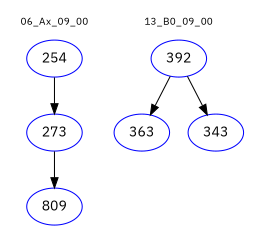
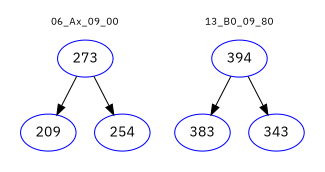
cluster "13_B0_09_00": label "13_B0_09_00" -> "13_B0_09_80"
node "392": label "392" -> "394"
edge "254" -> "273": reversed
node "363": label "363" -> "383"
node "809": label "809" -> "209"
